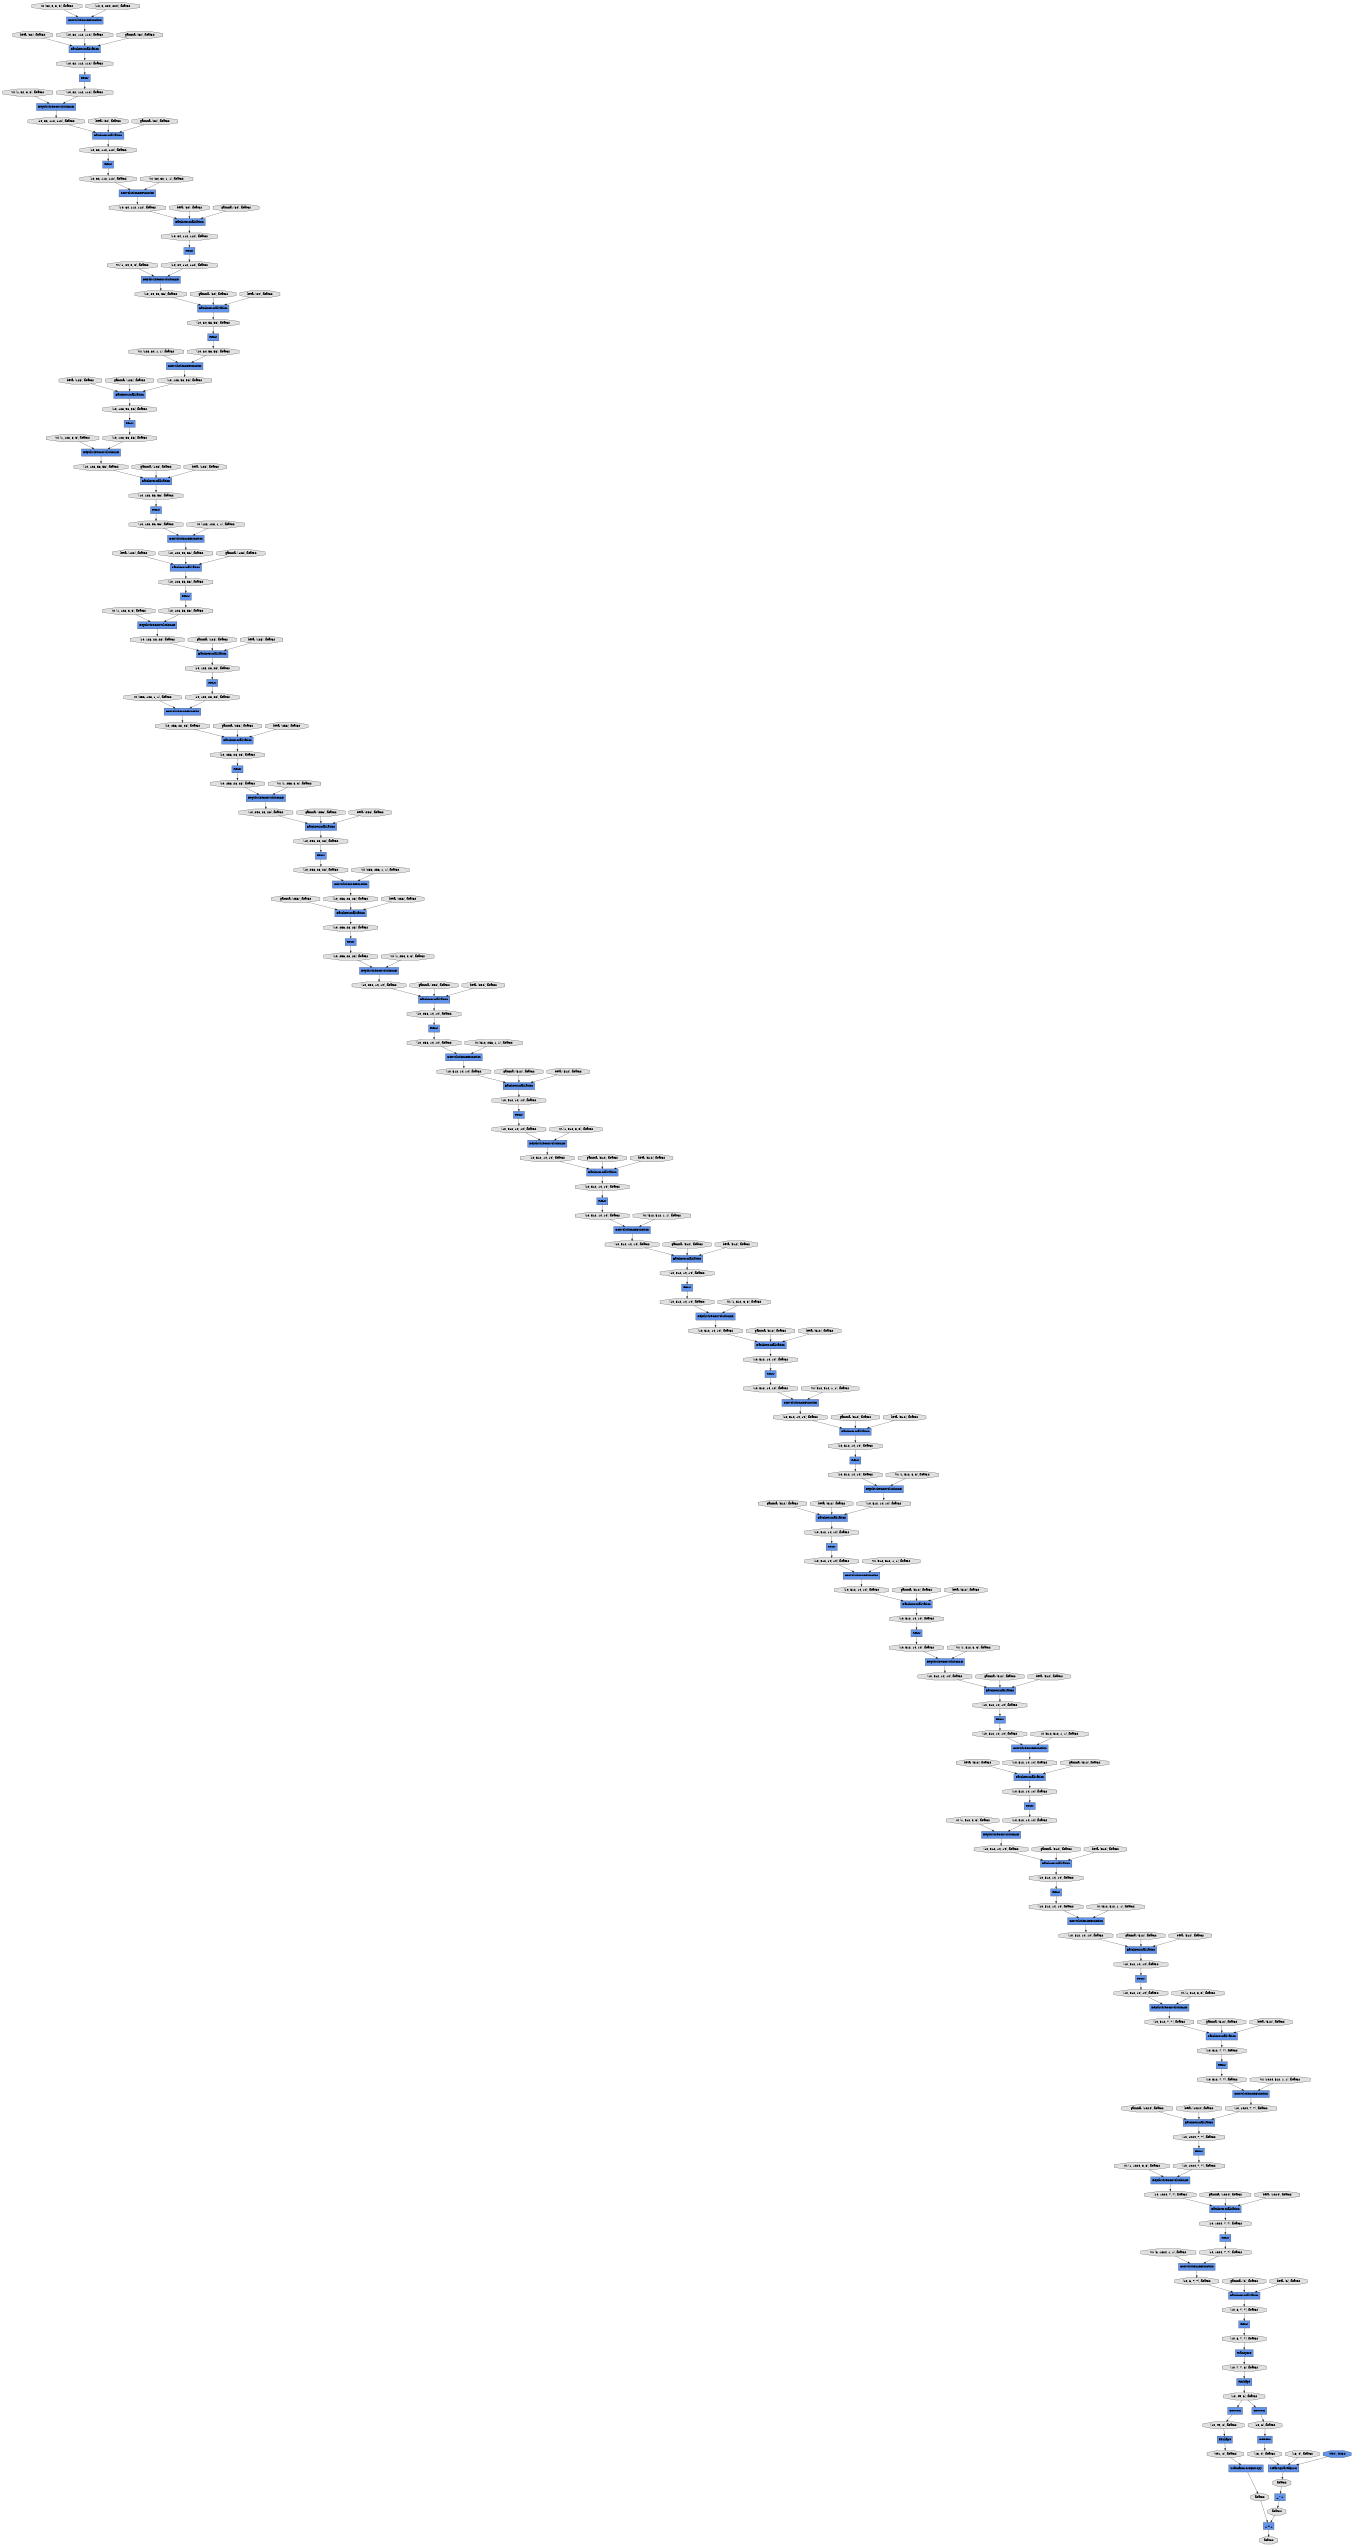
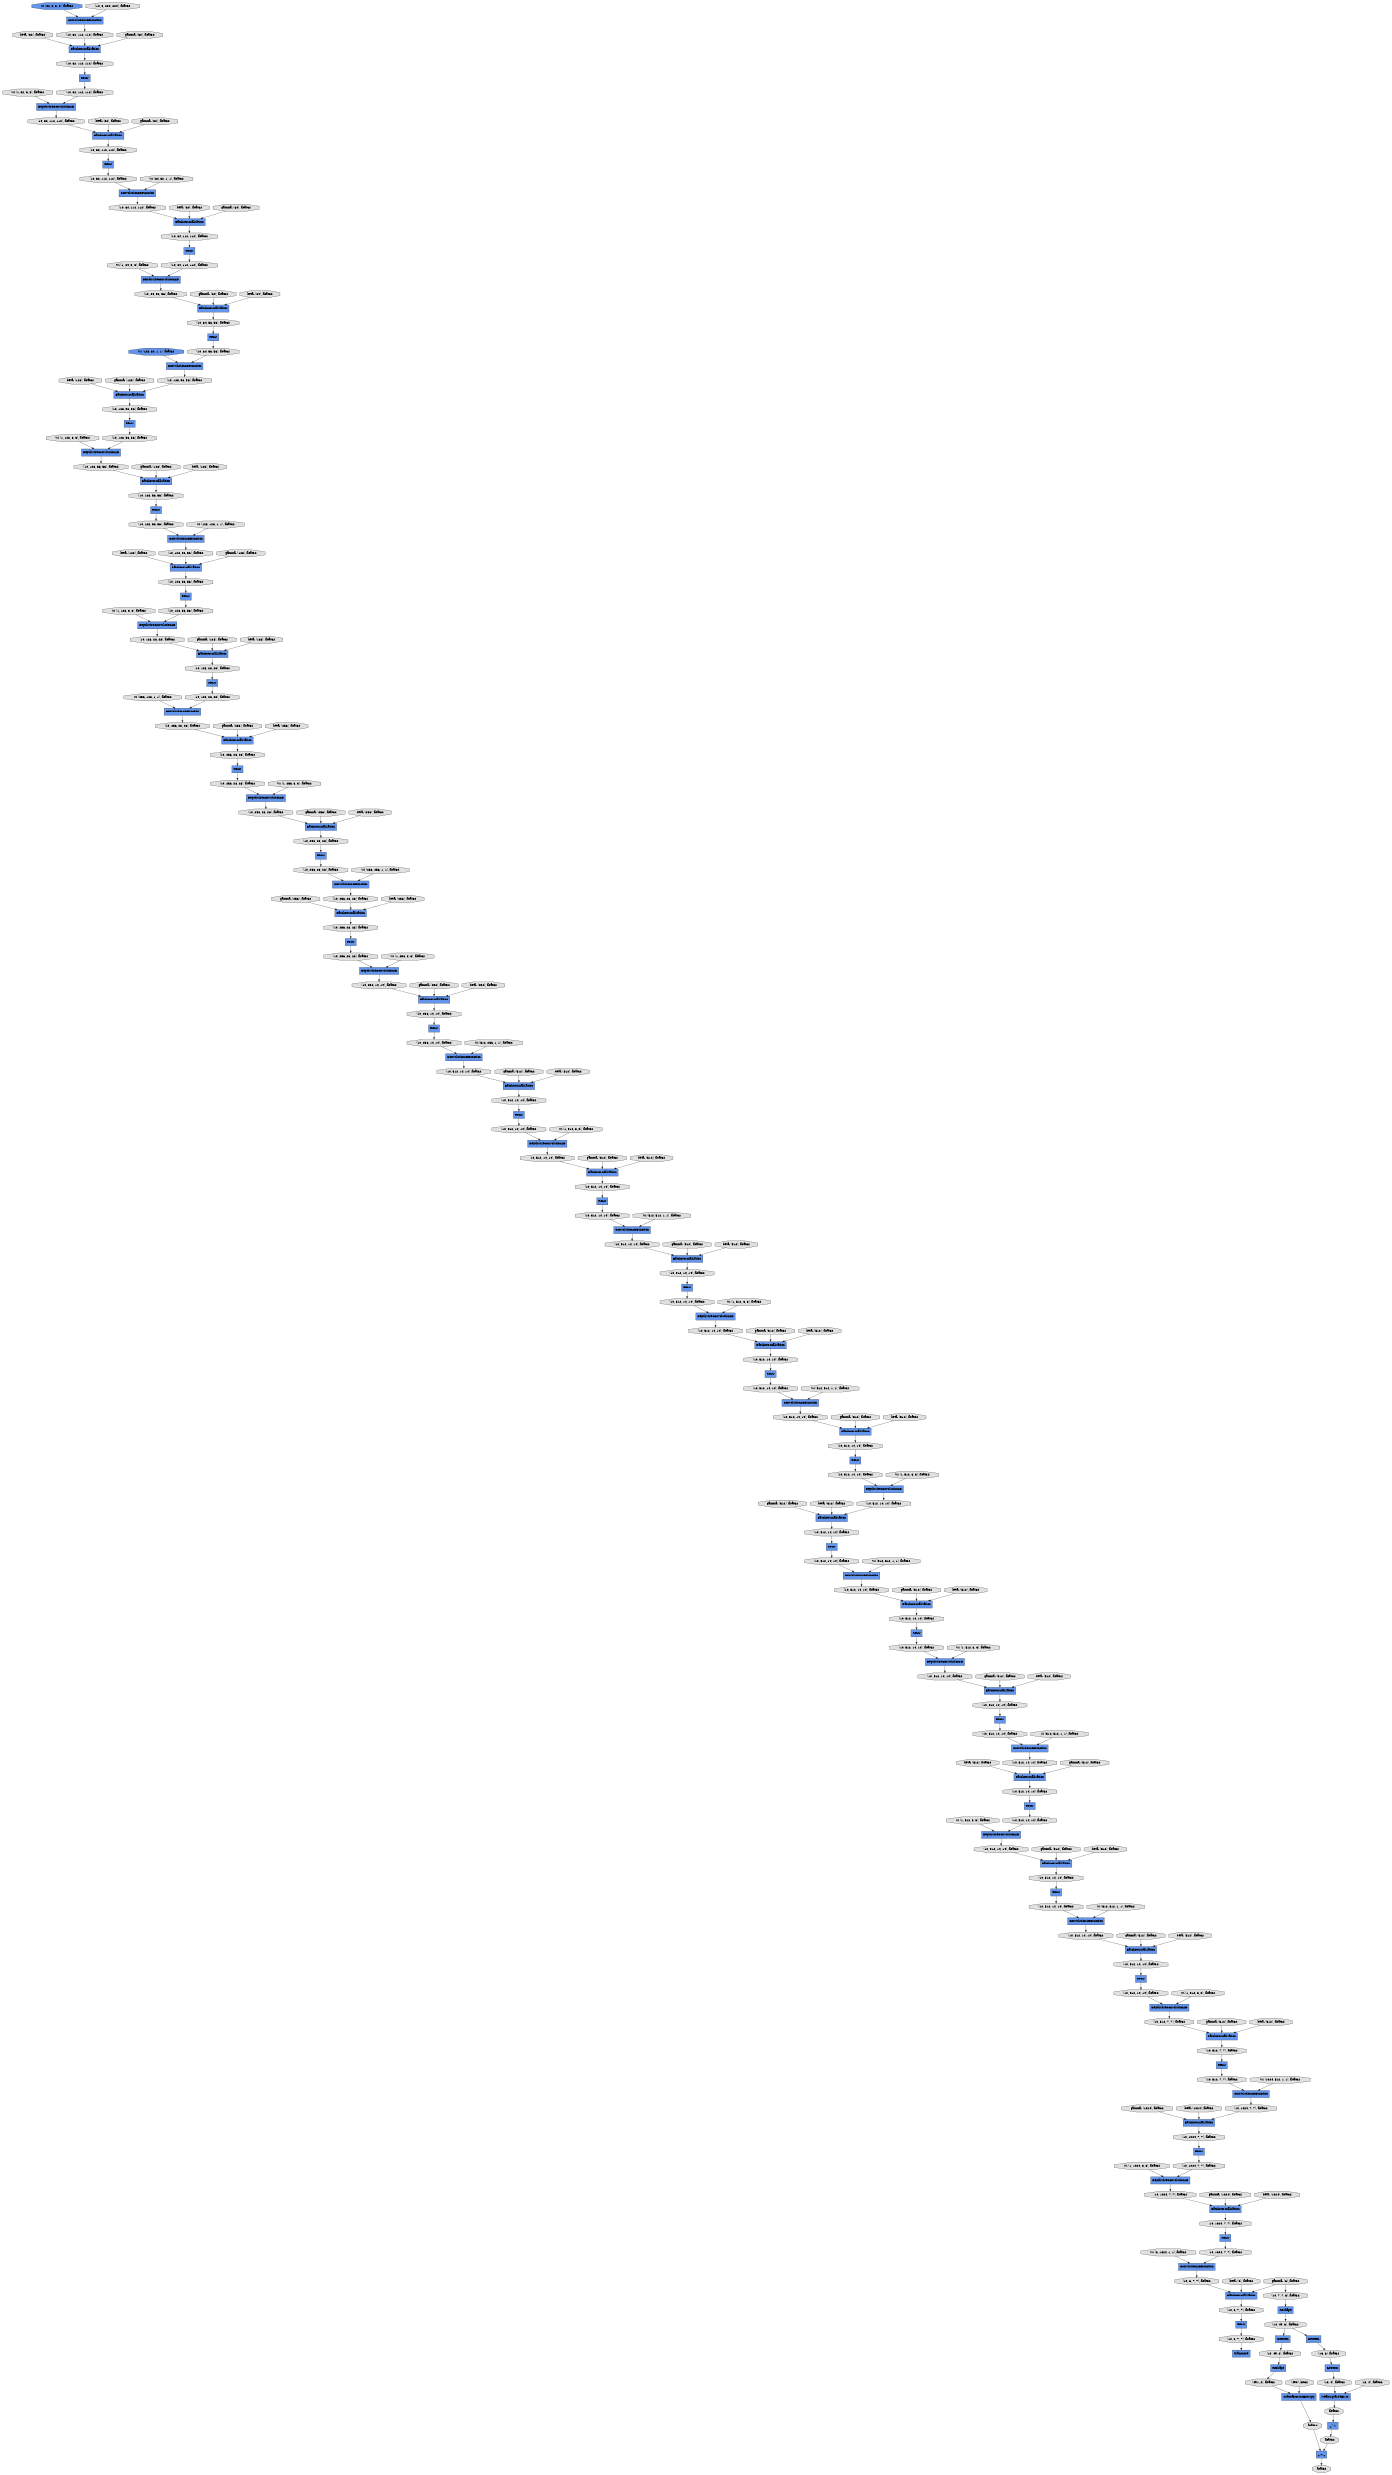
node "W: (32, 3, 3, 3), float32": fillcolor #e0e0e0 -> #6495ed
node "W: (128, 64, 1, 1), float32": fillcolor #e0e0e0 -> #6495ed
edge "Transpose" -> "(10, 7, 7, 6), float32": now "gamma: (6), float32" -> "(10, 7, 7, 6), float32"
node "(490), int32": fillcolor #6495ed -> #e0e0e0
edge "(490), int32" -> "MeanSquaredError": now "(490), int32" -> "SoftmaxCrossEntropy"
